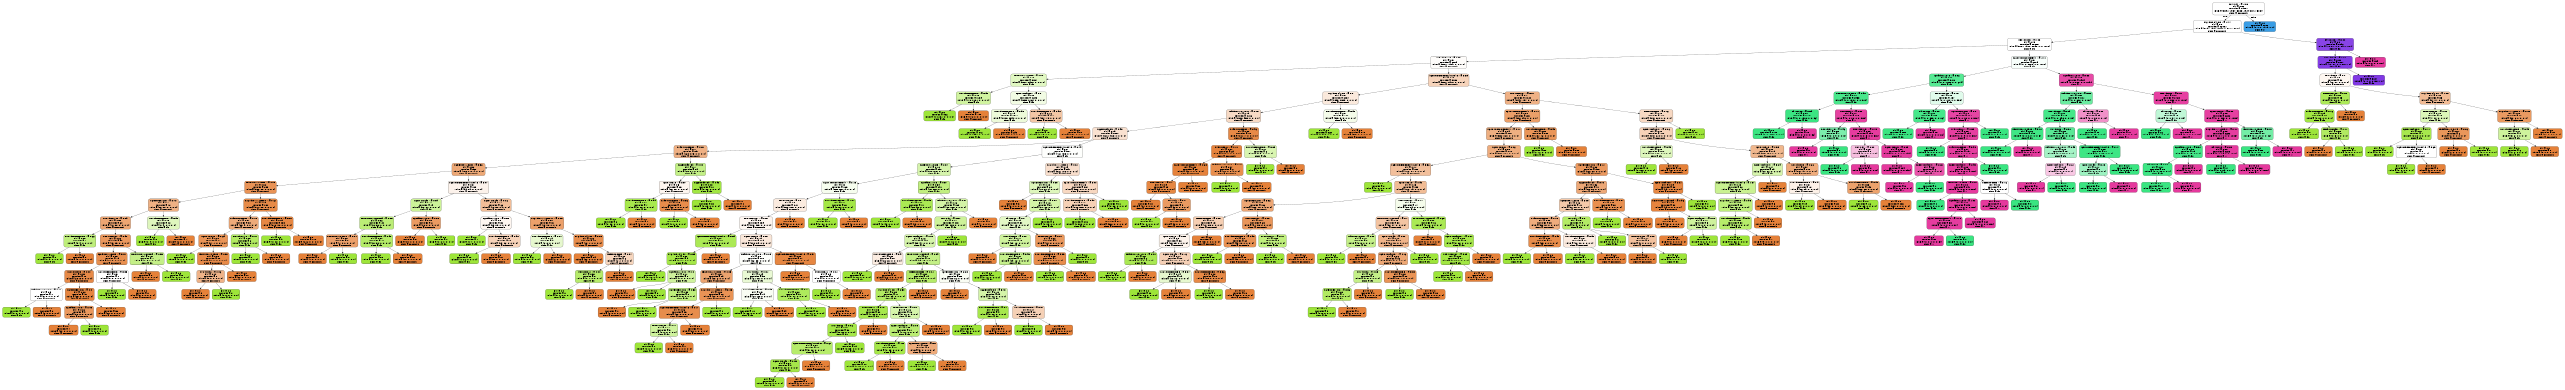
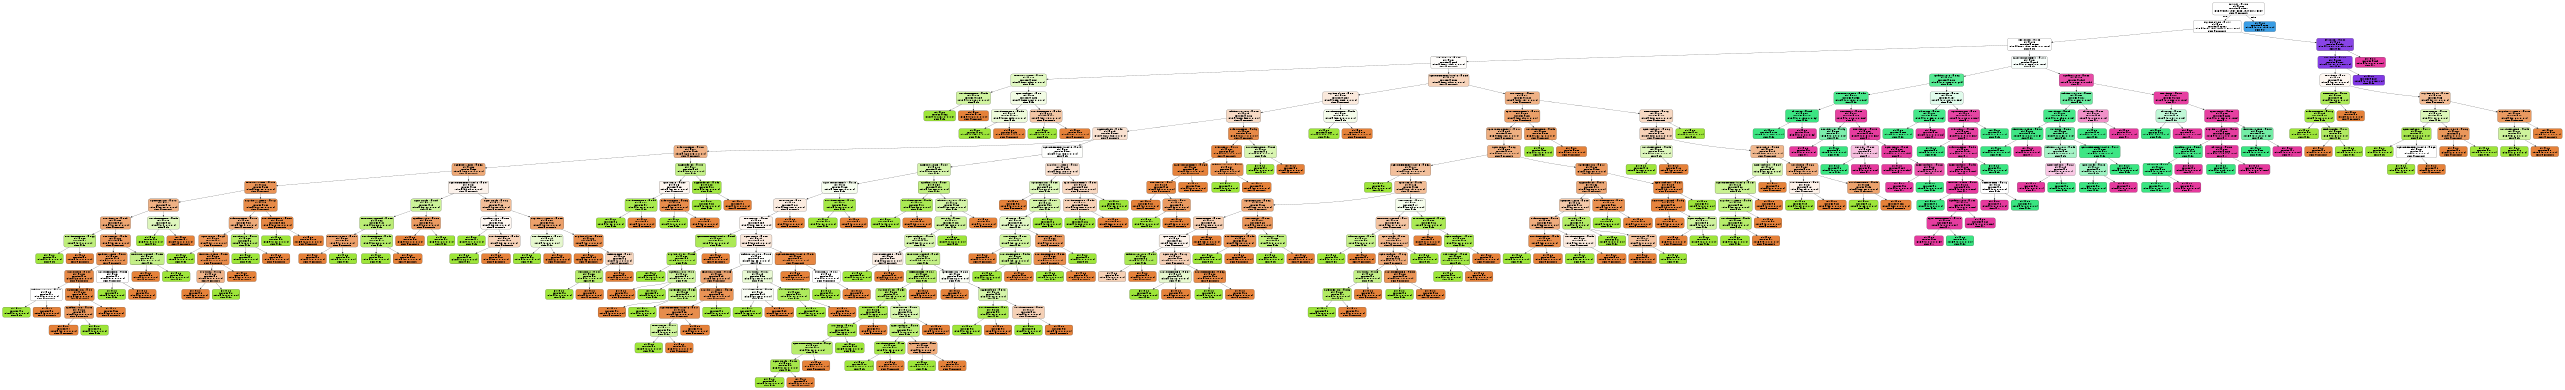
node "gini = 0.0 samples = 1 value = [0, 0, 2, 0, 0, 0] class = G1": label "gini = 0.0 samples = 1 value = [0, 0, 2, 0, 0, 0] class = G1" -> "gini = 0.0 samples = 1 value = [0, 0, 2, 0, 0, 0] pBAD = G1"
node "gini = 0.0 samples = 5 value = [0, 8, 0, 0, 0, 0] class = G0": fillcolor #9de539 -> #f5d0b5
